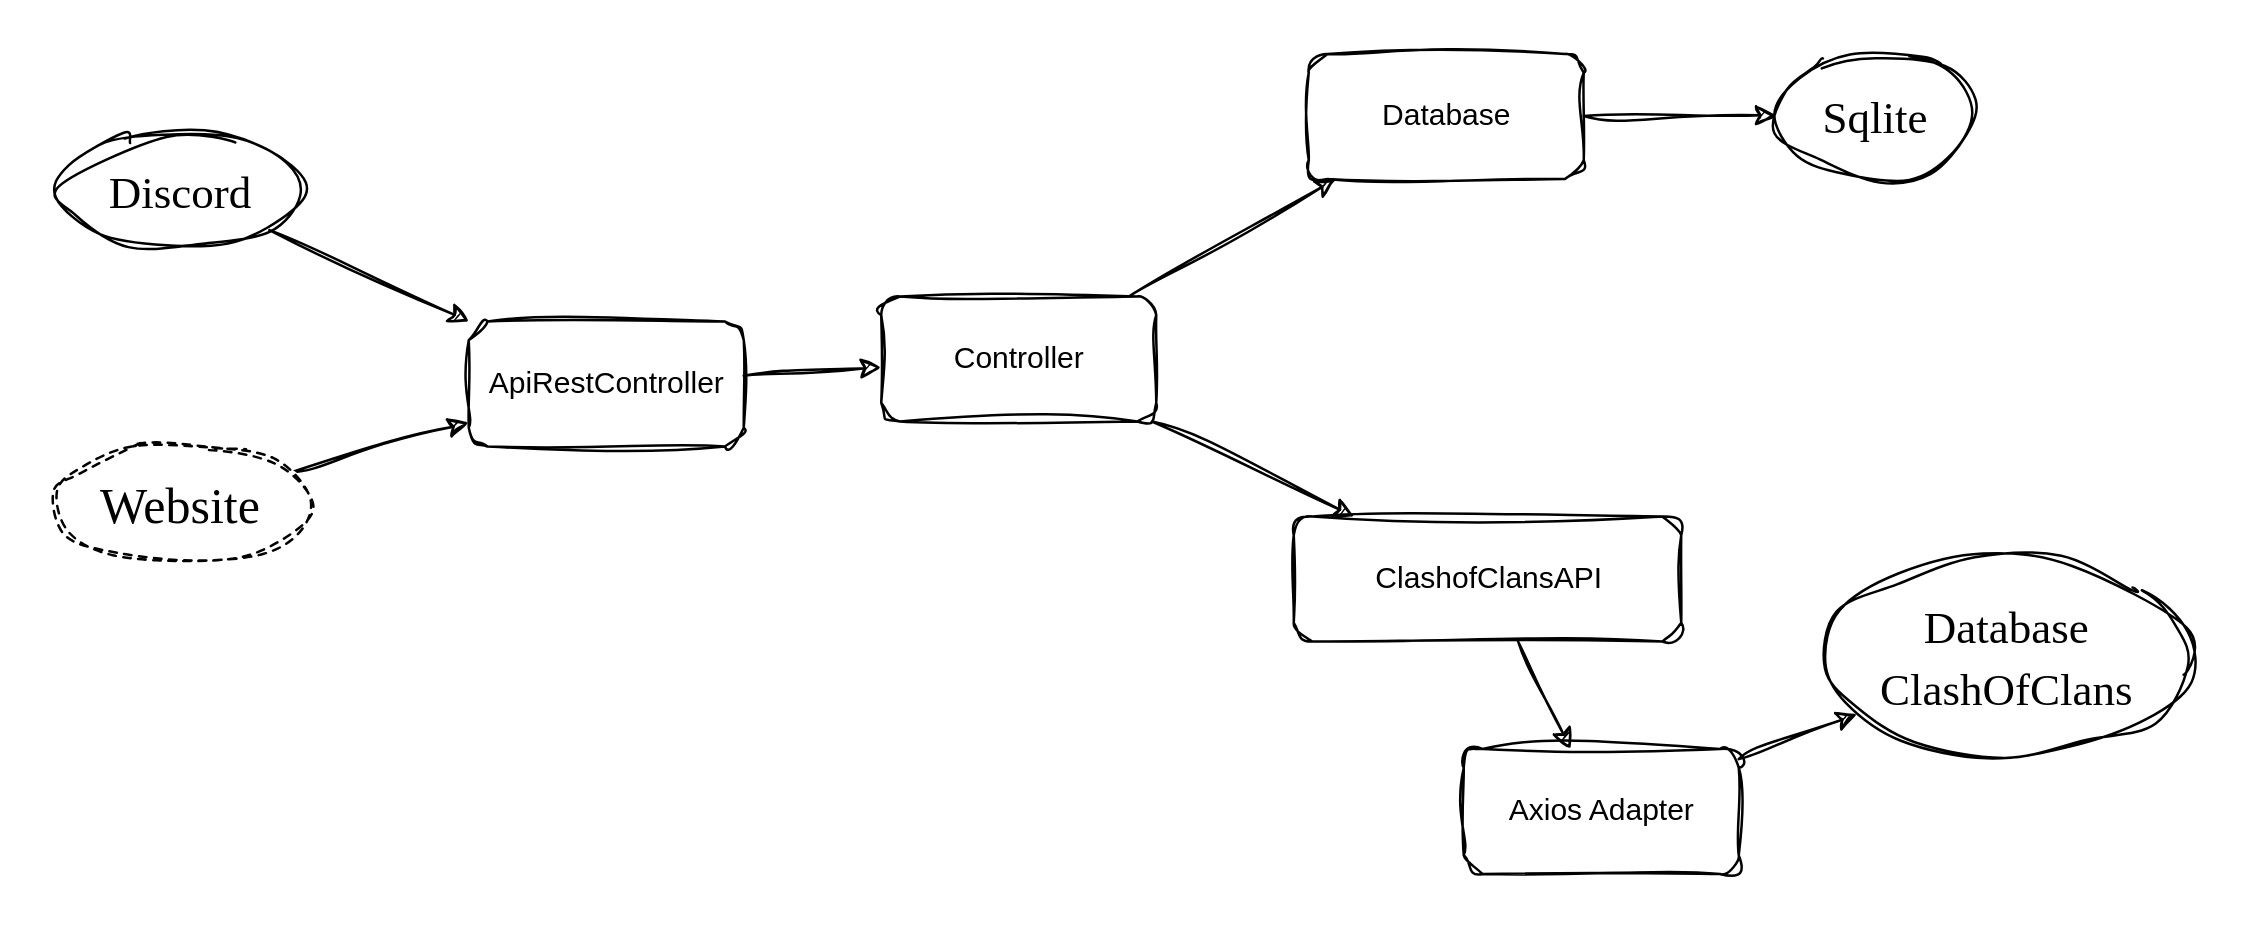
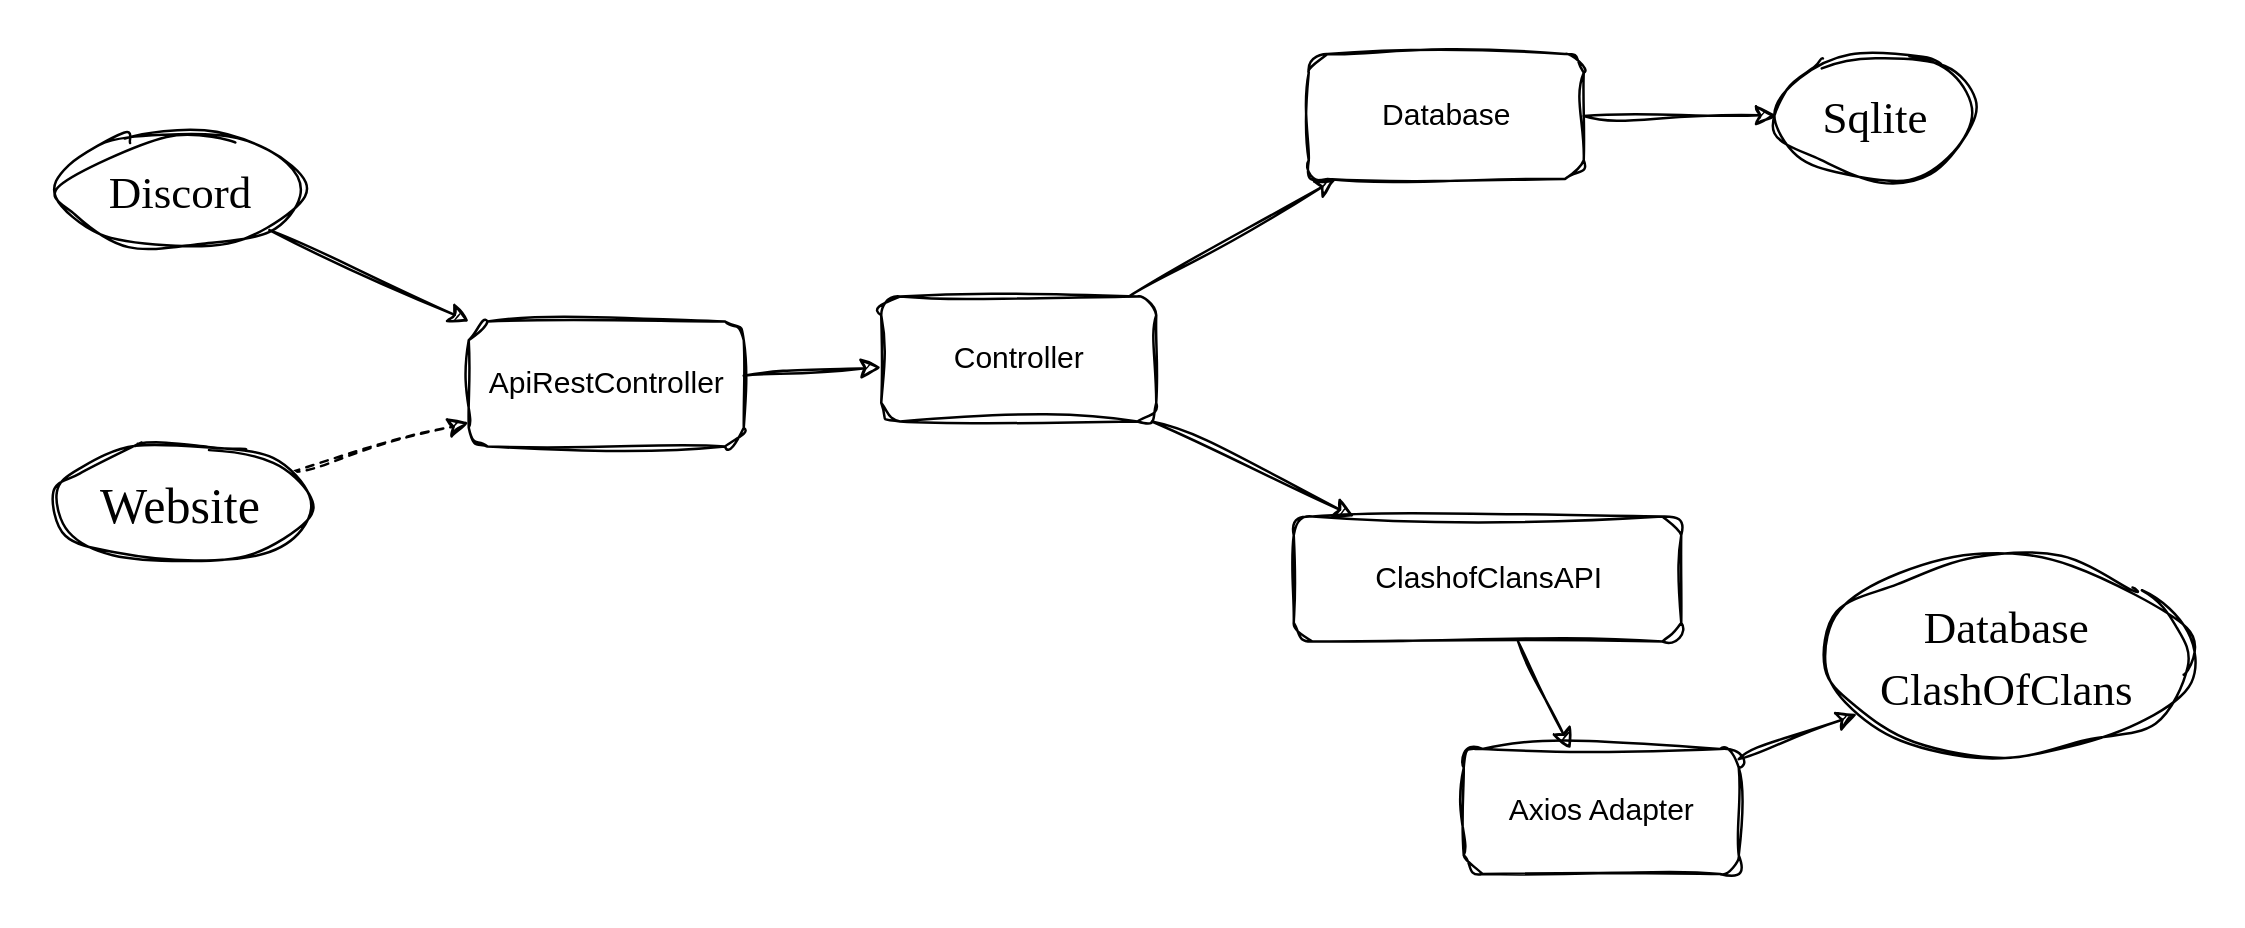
edge "Website" -> "ApiRestController": style solid -> dashed
node "Website": style dashed -> solid
